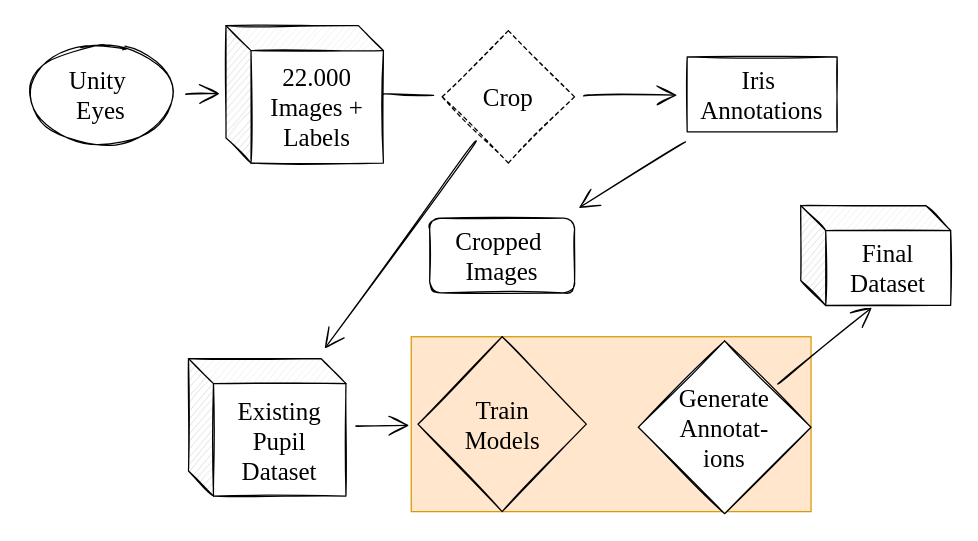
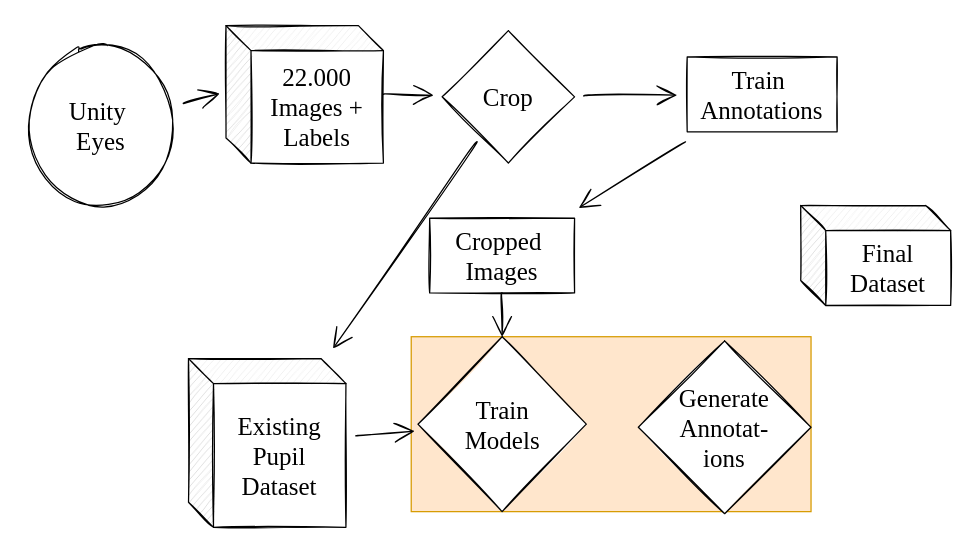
node "Unity Eyes": size 150x100 -> 150x163
node "Iris Annotations": label "Iris Annotations" -> "Train Annotations"
edge "22.000 Images + Labels" -- "Crop": arrowhead none -> open
node "Crop": style dashed -> solid
node "Cropped Images": shape rounded rectangle -> rectangle
edge "Cropped Images" -> "Train Models": added
edge "Generate Annotat- ions" -> "Final Dataset": removed
node "Train Models": fillcolor #ffe6cc -> #ffffff
node "Existing Pupil Dataset": size 158x138 -> 158x169
